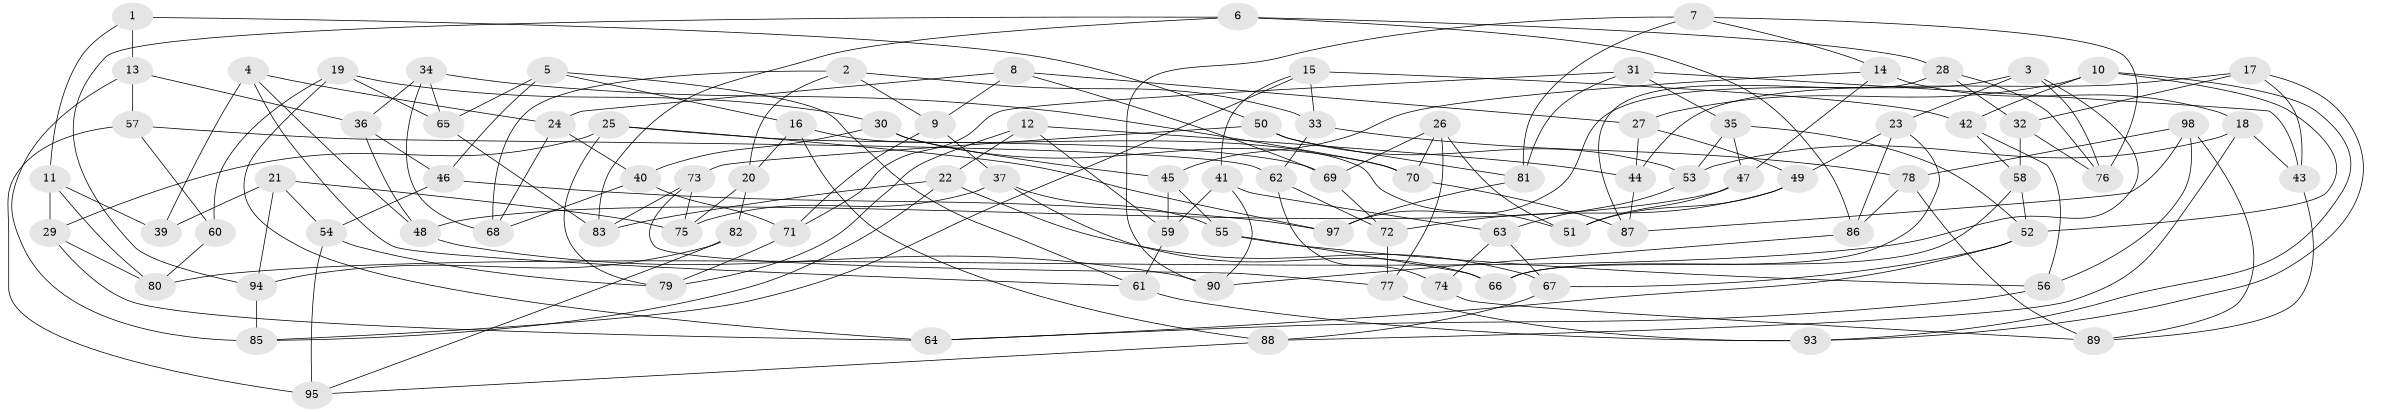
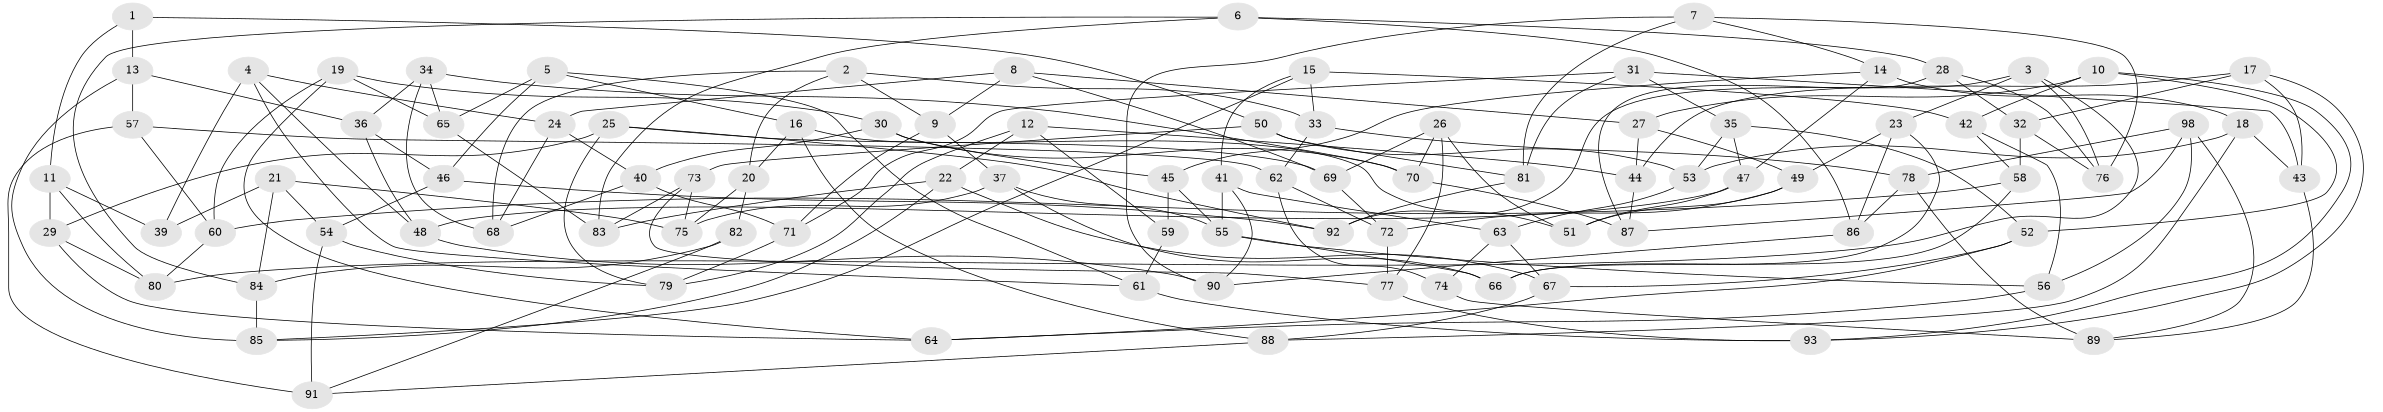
edge "58" -- "52": now "58" -- "60"
edge "41" -- "59": now "41" -- "55"
node "97": label "97" -> "92"
node "94": label "94" -> "84"
node "95": label "95" -> "91"
